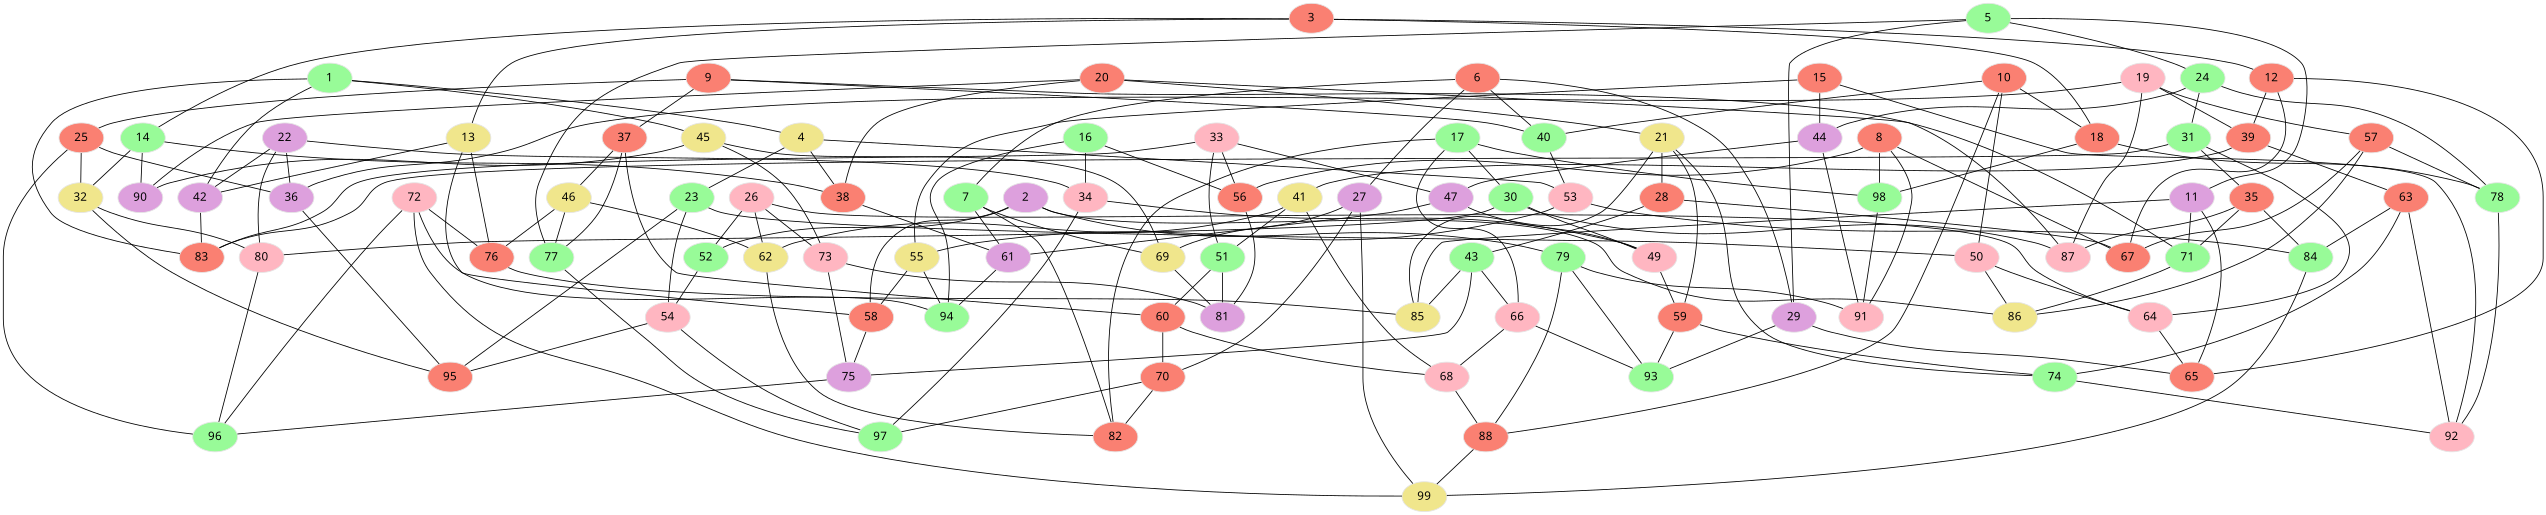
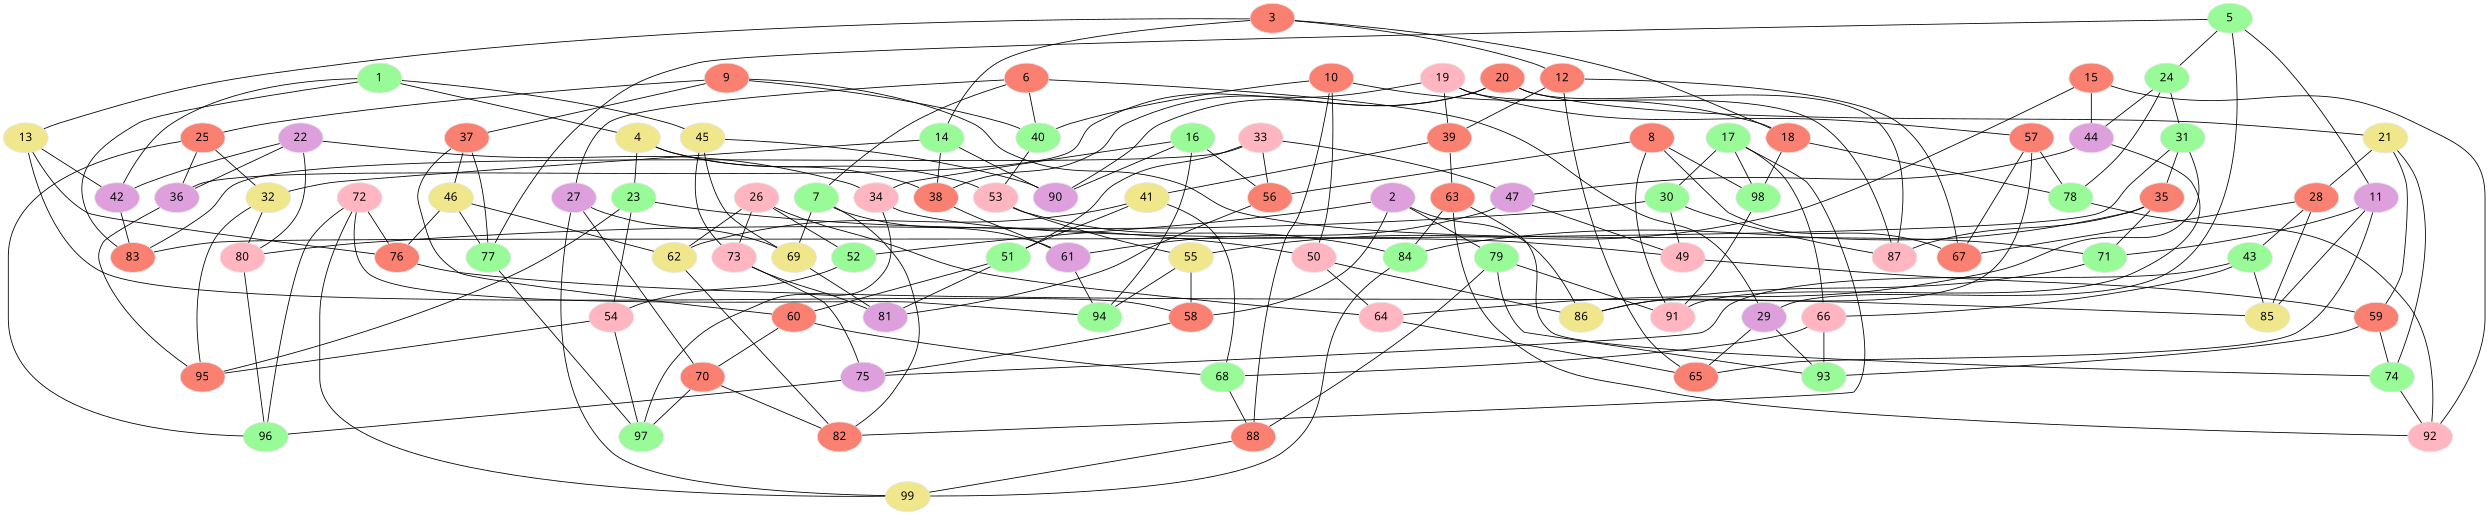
edge "16" -- "90": added
edge "21" -- "85": now "28" -- "85"
node "68": fillcolor lightpink -> palegreen
